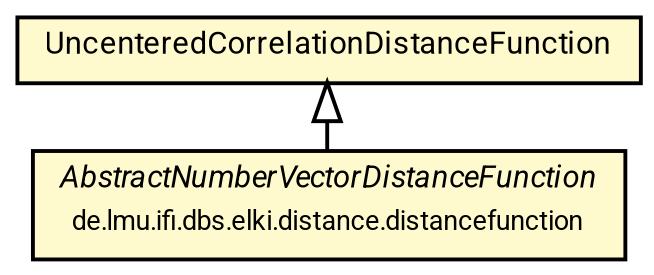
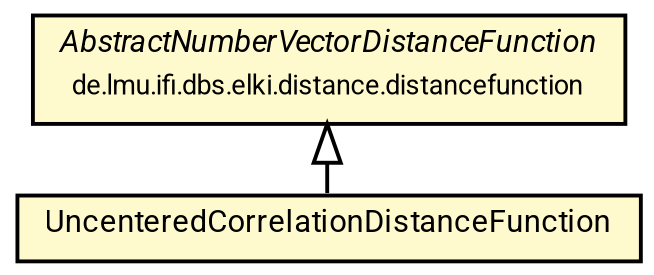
edge "AbstractNumberVectorDistanceFunction" -> "UncenteredCorrelationDistanceFunction": reversed
